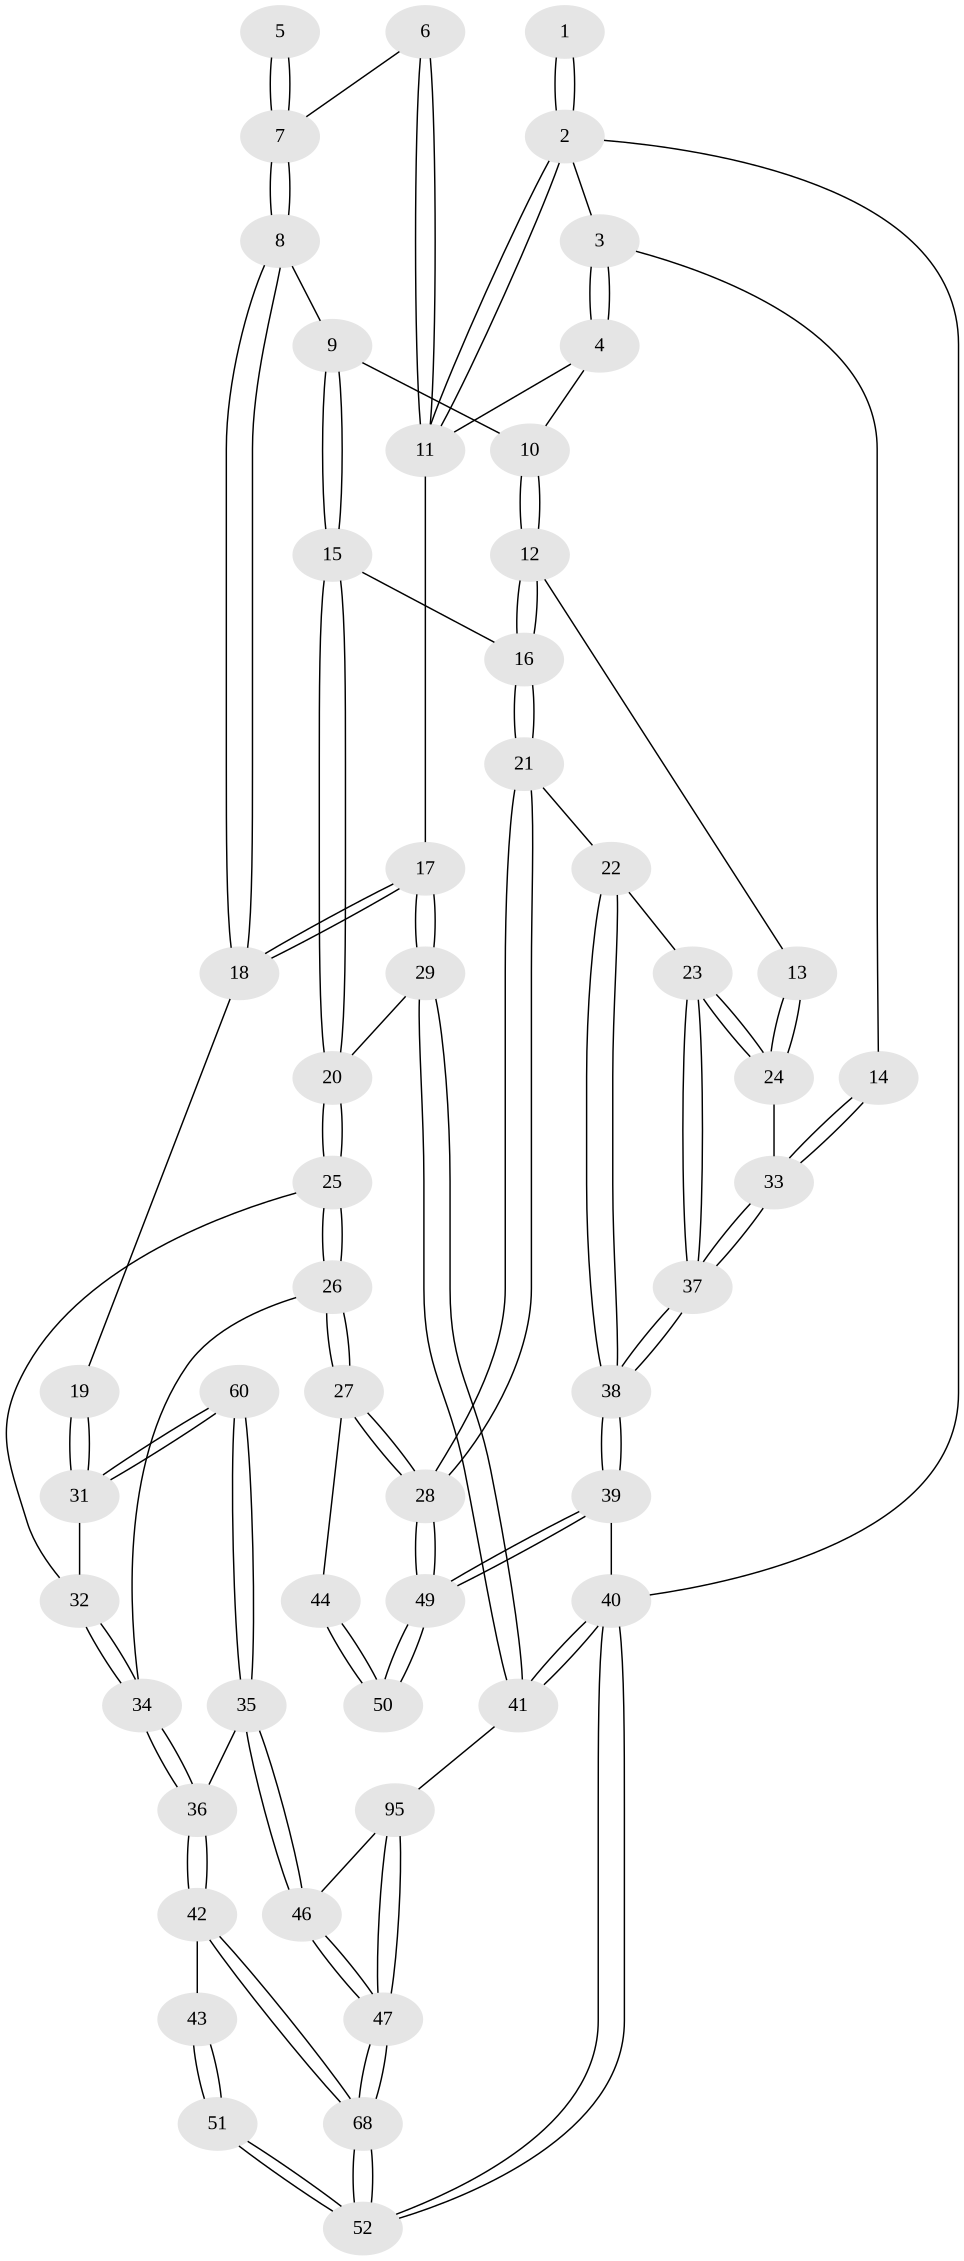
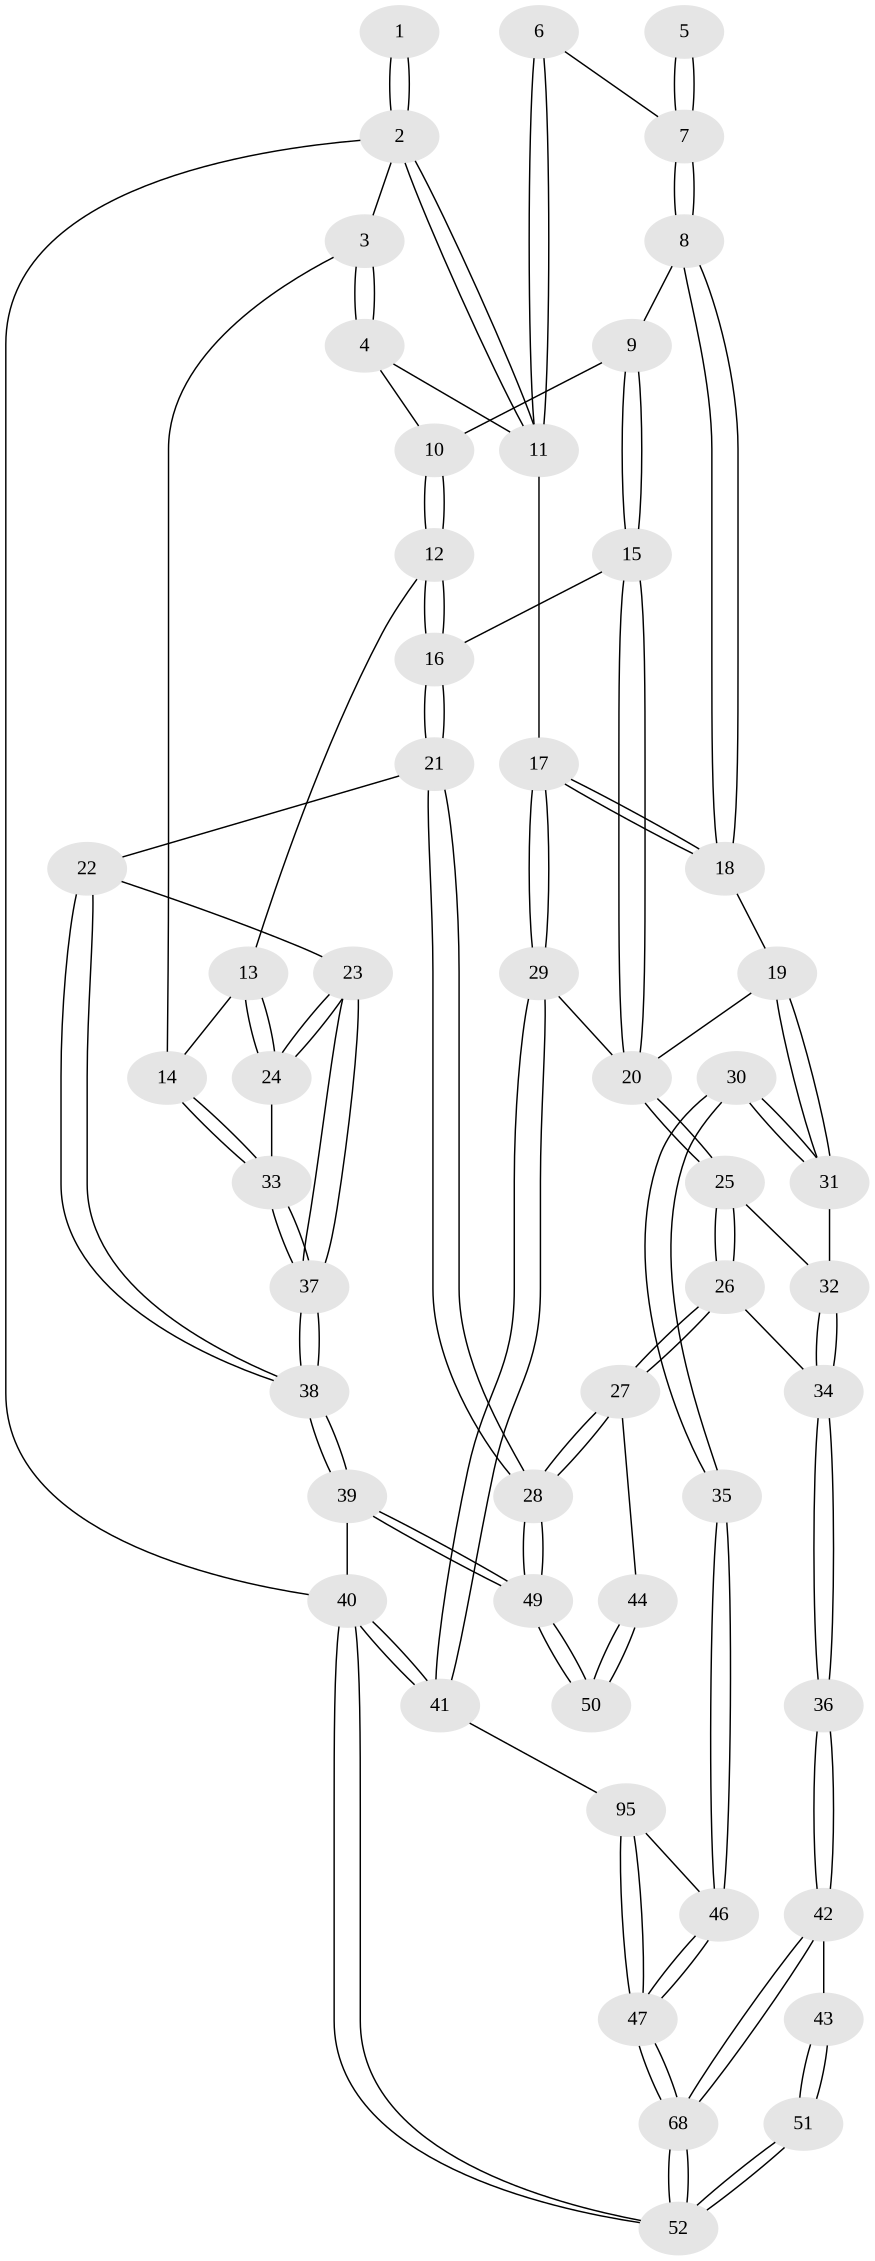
edge "13" -- "14": added
edge "19" -- "20": added
node "60": label "60" -> "30"
edge "35" -- "36": removed
